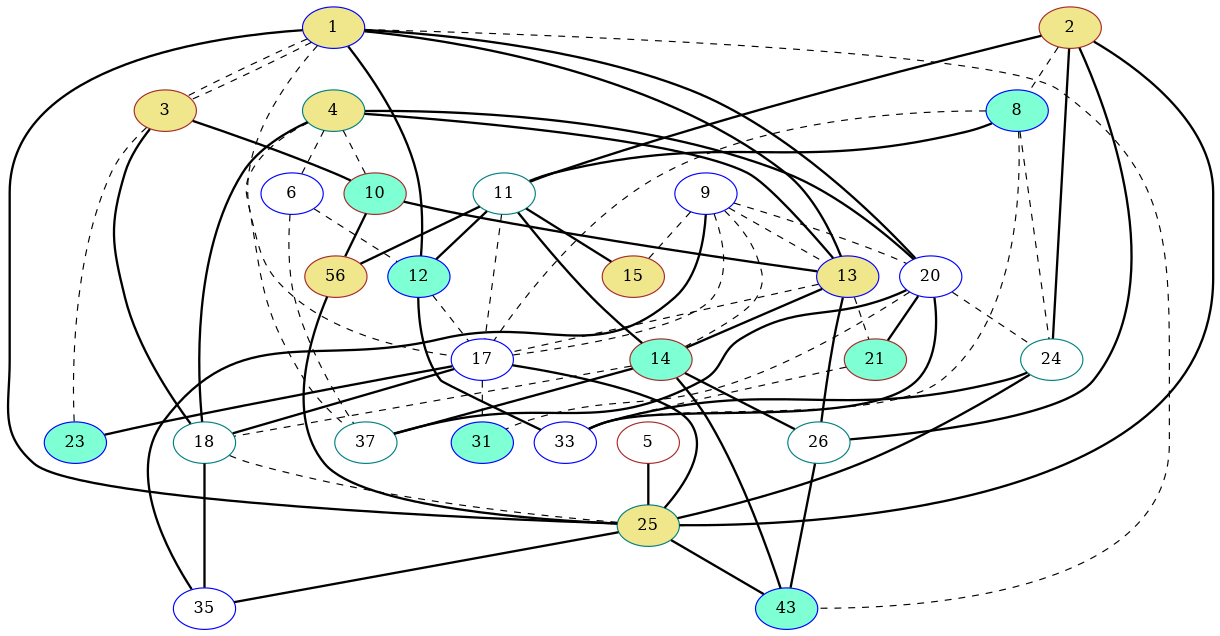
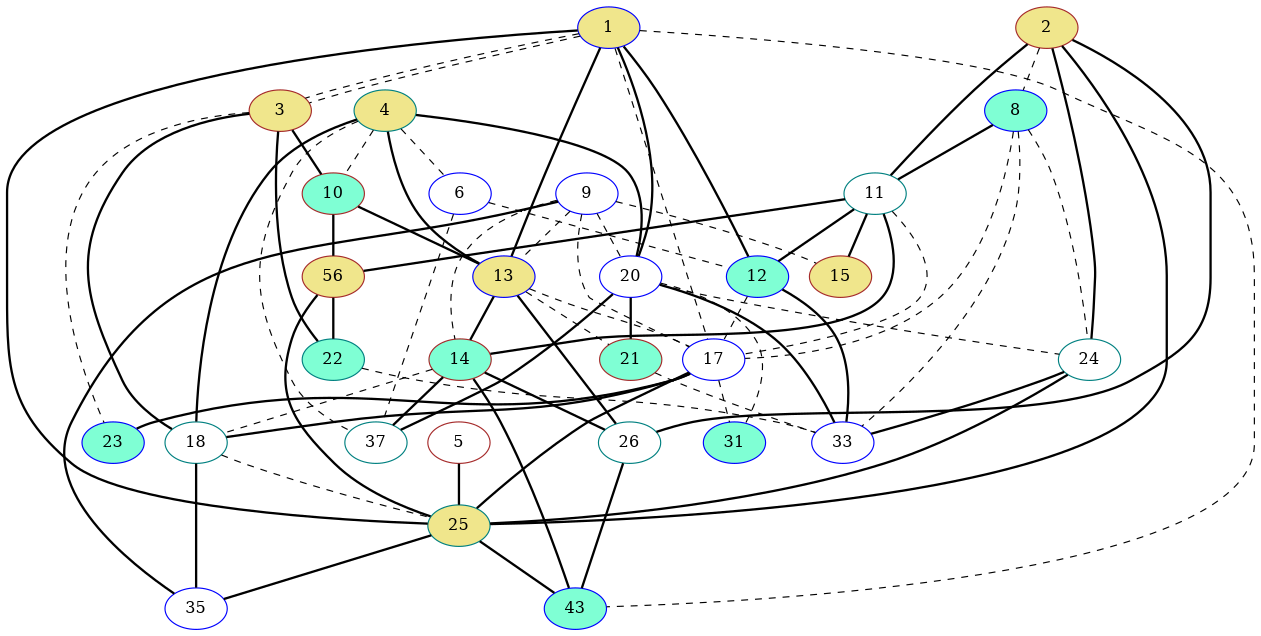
node "22": added
